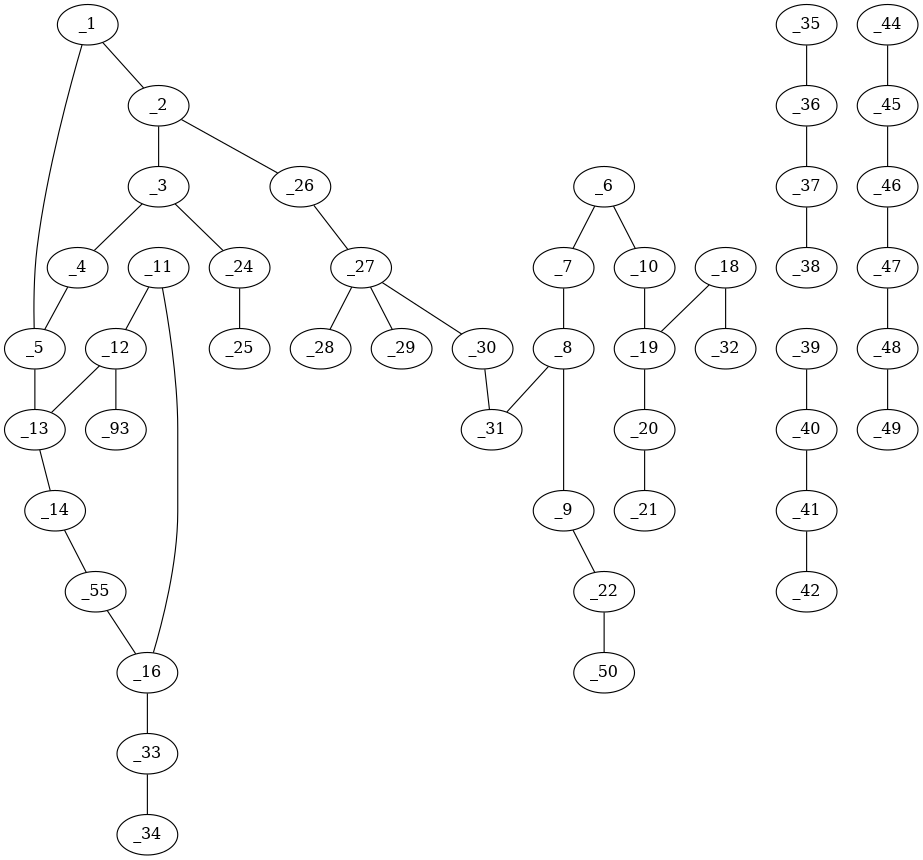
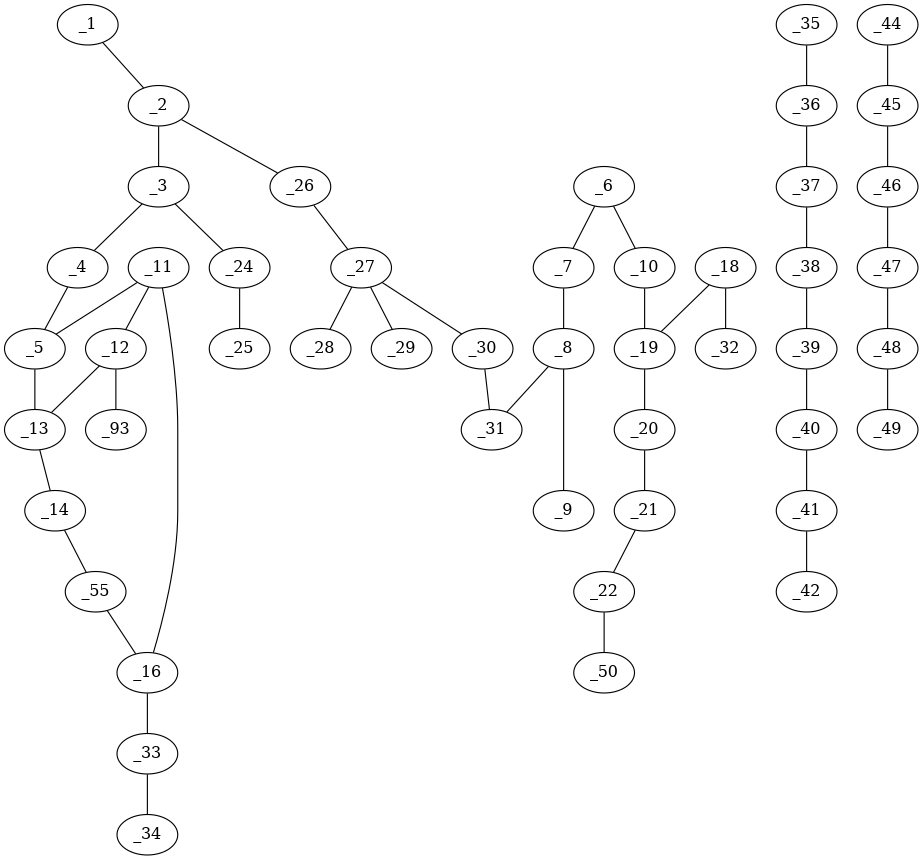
edge "_1" -- "_5": now "_11" -- "_5"
edge "_38" -- "_39": added
edge "_9" -- "_22": now "_21" -- "_22"
